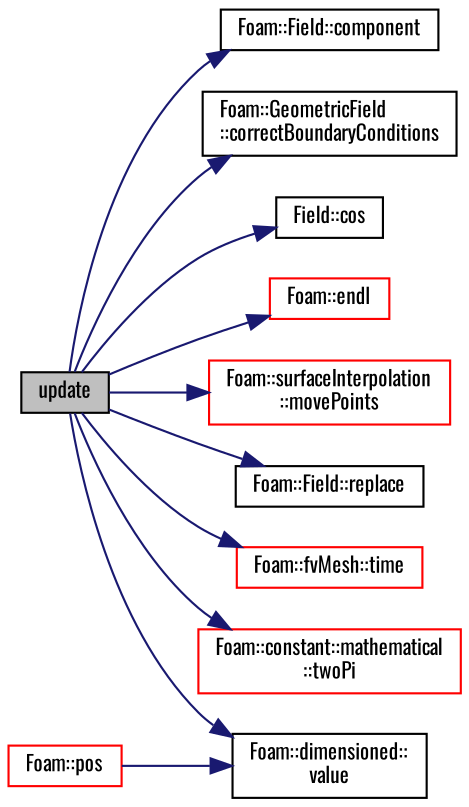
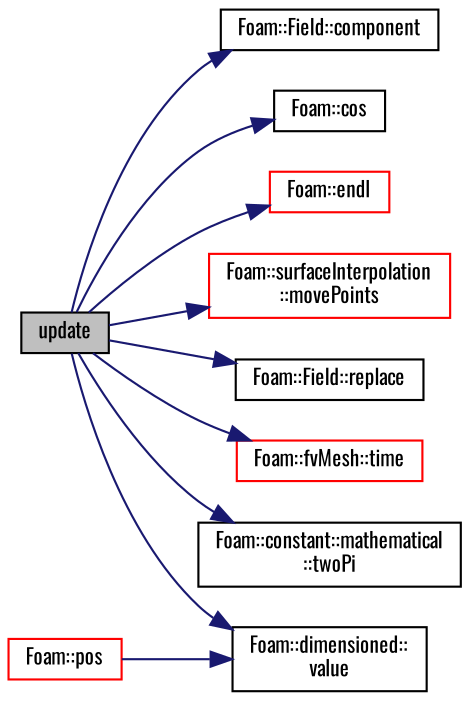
node "Foam::GeometricField ::correctBoundaryConditions": removed
node "Field::cos": label "Field::cos" -> "Foam::cos"
node "Foam::constant::mathematical ::twoPi": color red -> black
